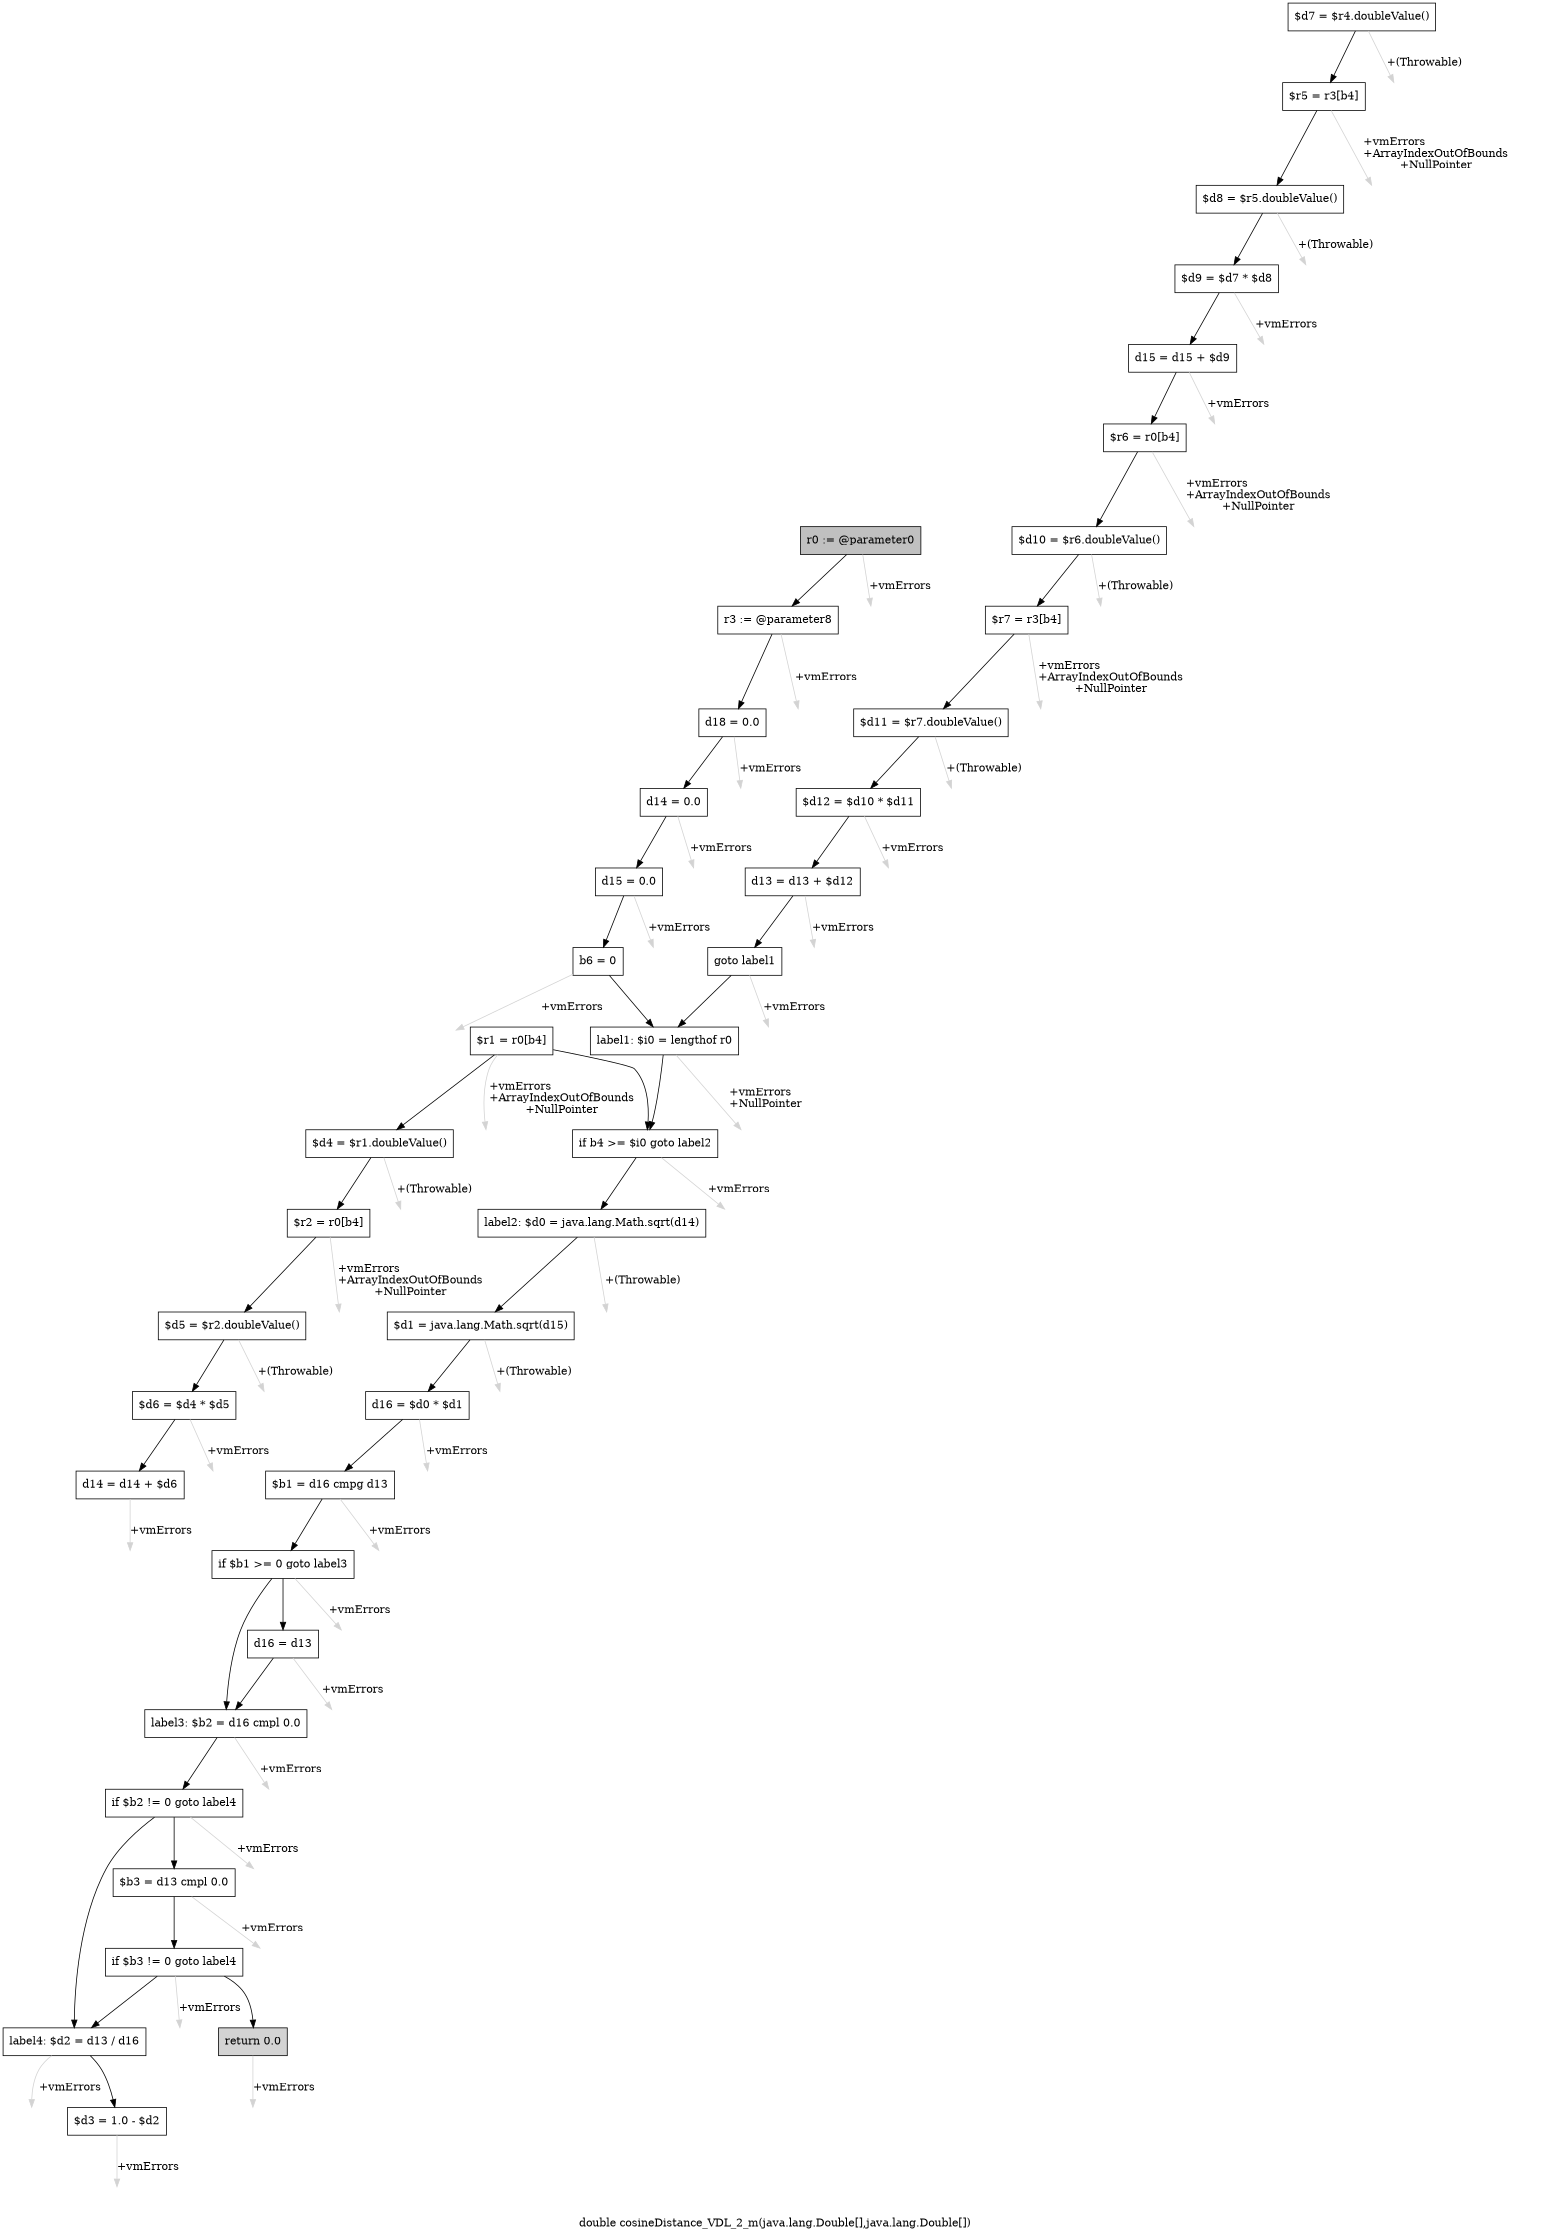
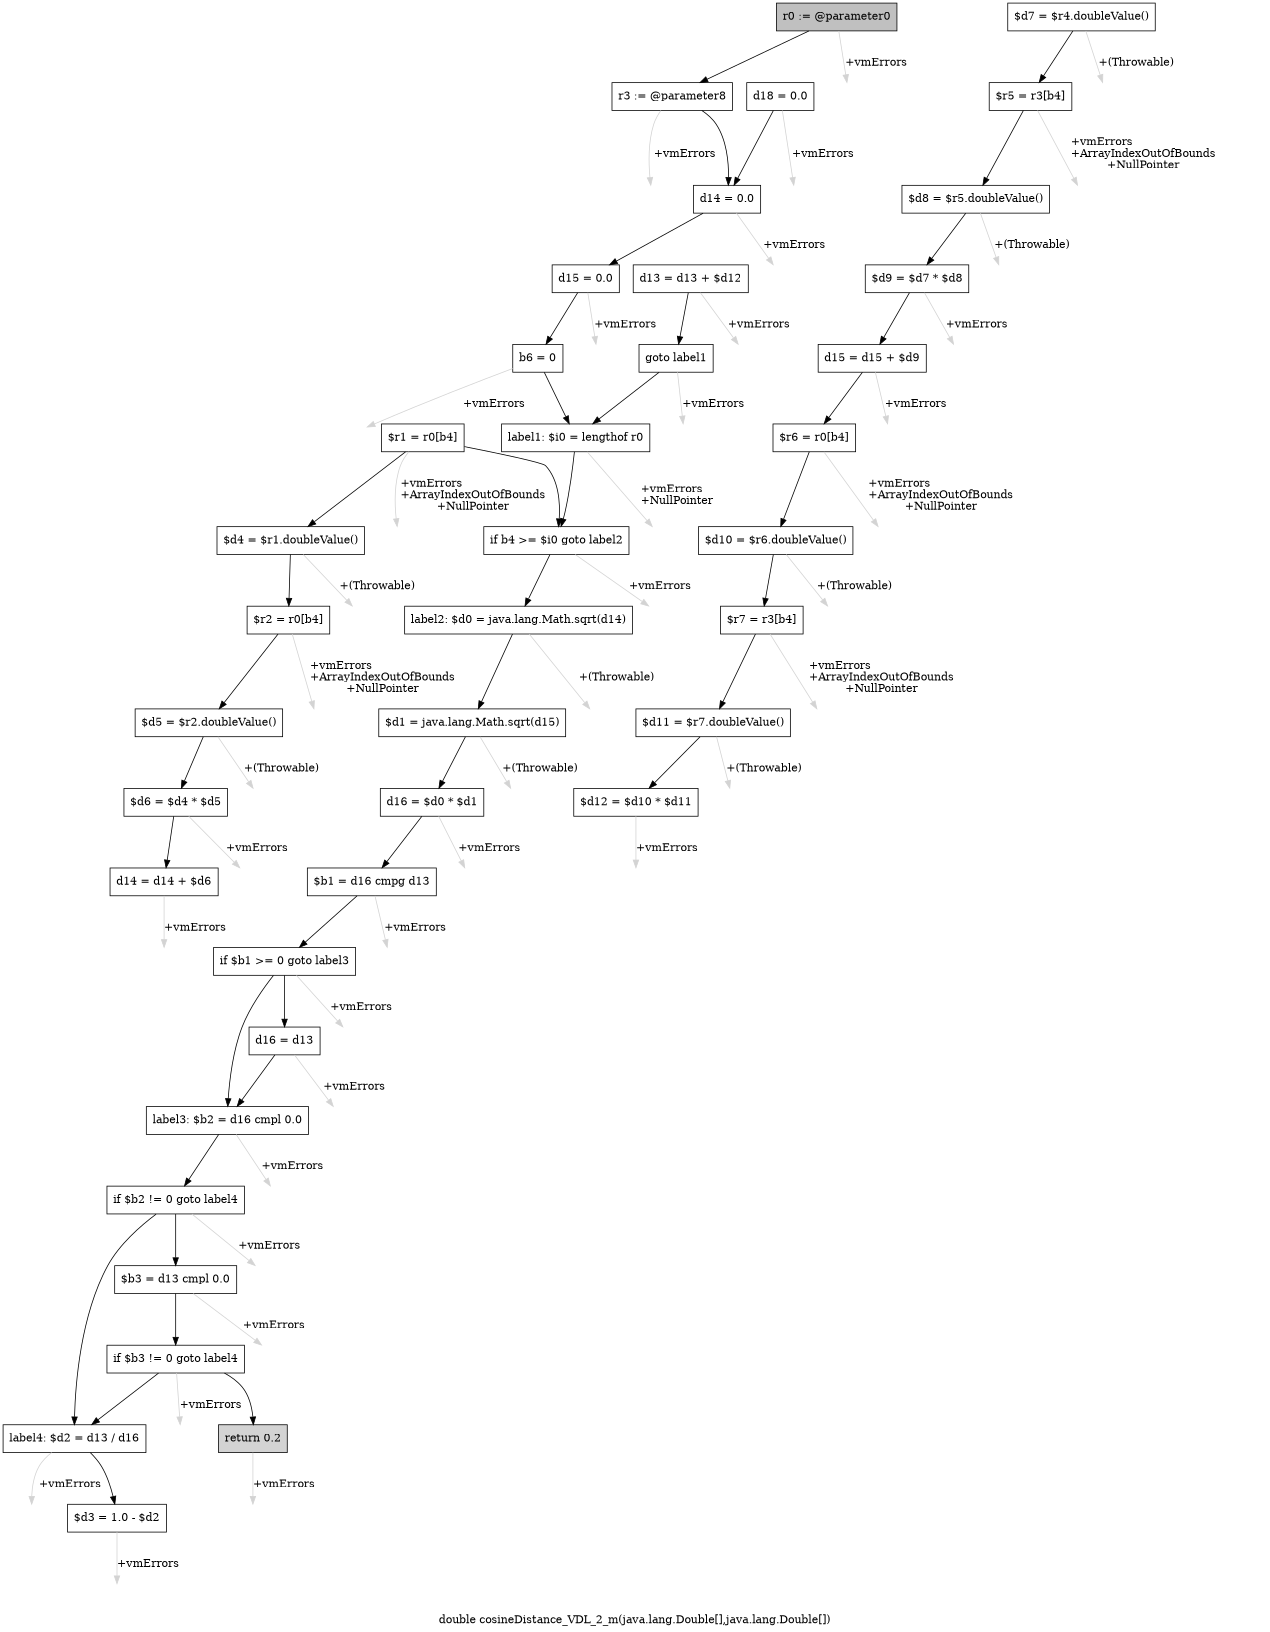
edge "r3 := @parameter8" -> "d18 = 0.0": now "r3 := @parameter8" -> "d14 = 0.0"
edge "$d12 = $d10 * $d11" -> "d13 = d13 + $d12": removed
node "return 0.0": label "return 0.0" -> "return 0.2"
